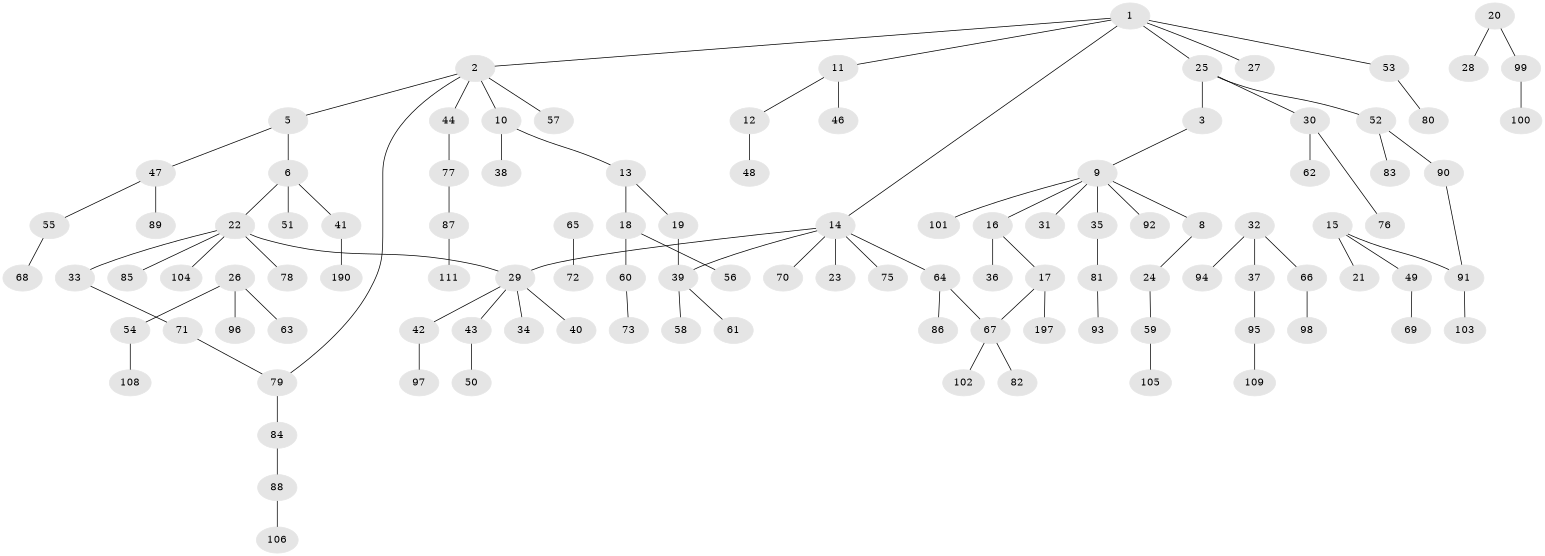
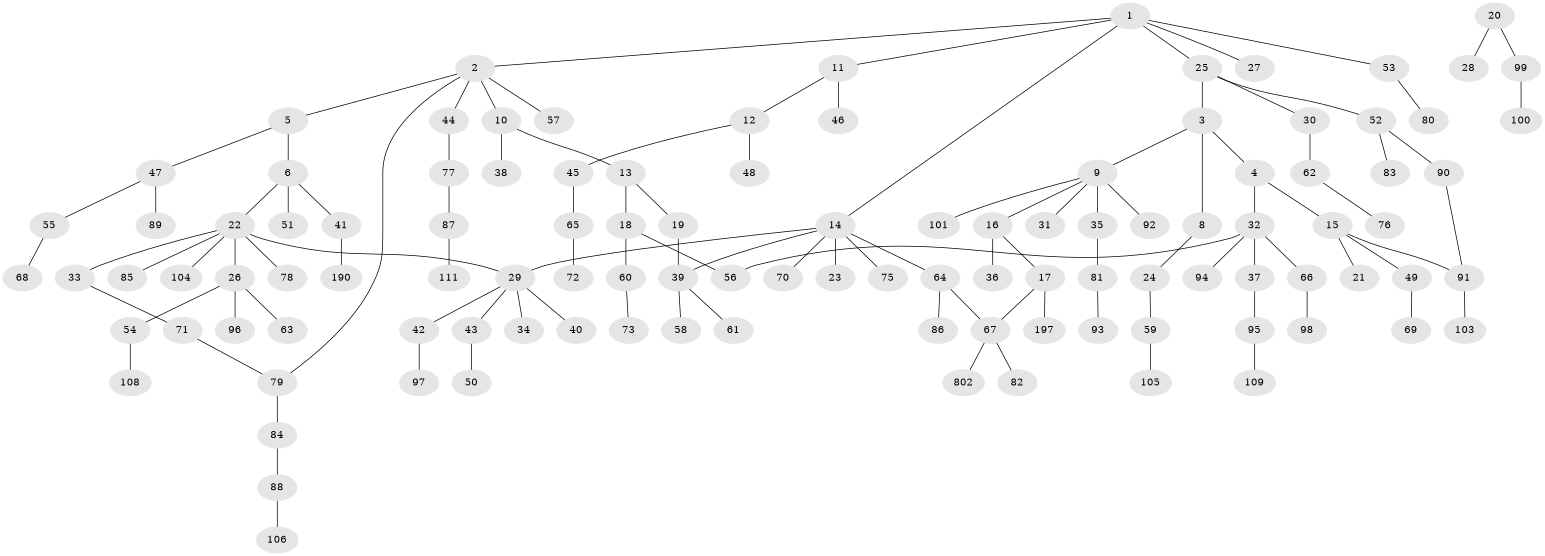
node "45": added
node "4": added
edge "30" -- "76": now "62" -- "76"
edge "9" -- "8": now "3" -- "8"
edge "22" -- "26": added
edge "32" -- "56": added
node "102": label "102" -> "802"
